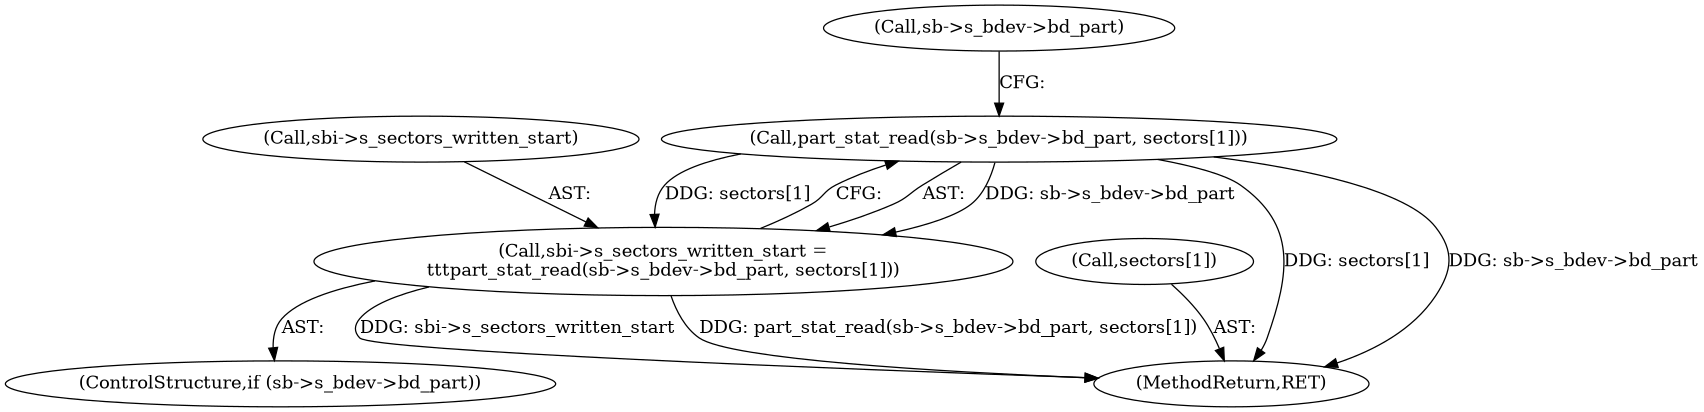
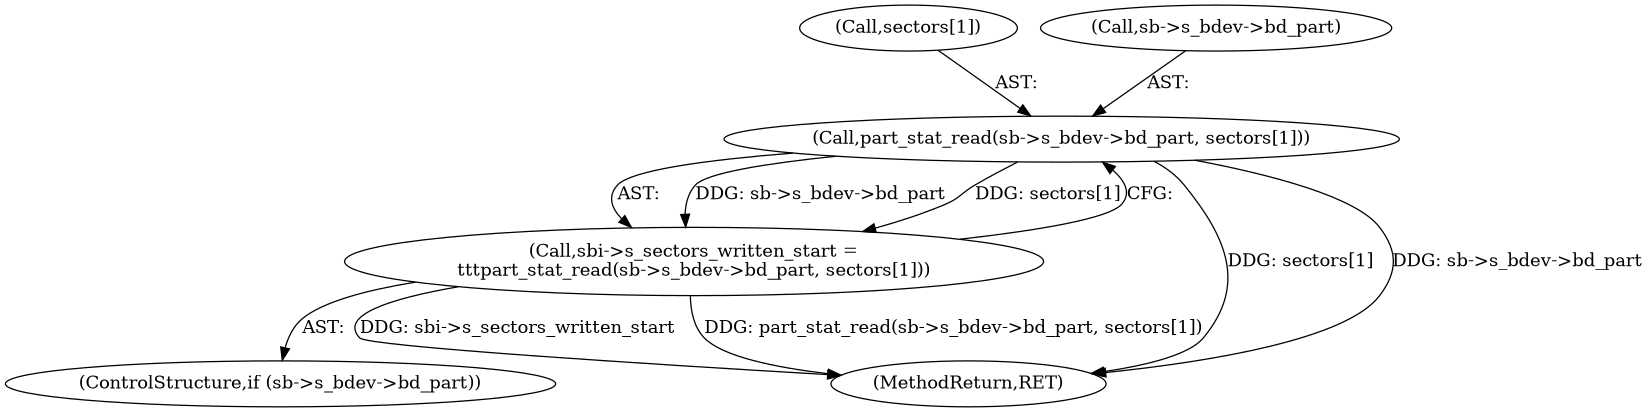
edge "(Call,sb->s_bdev->bd_part)" -> "(Call,part_stat_read(sb->s_bdev->bd_part, sectors[1]))": label "CFG: " -> "AST: "
node "(Call,sbi->s_sectors_written_start)": removed
edge "(Call,sectors[1])" -> "(MethodReturn,RET)": now "(Call,sectors[1])" -> "(Call,part_stat_read(sb->s_bdev->bd_part, sectors[1]))"
